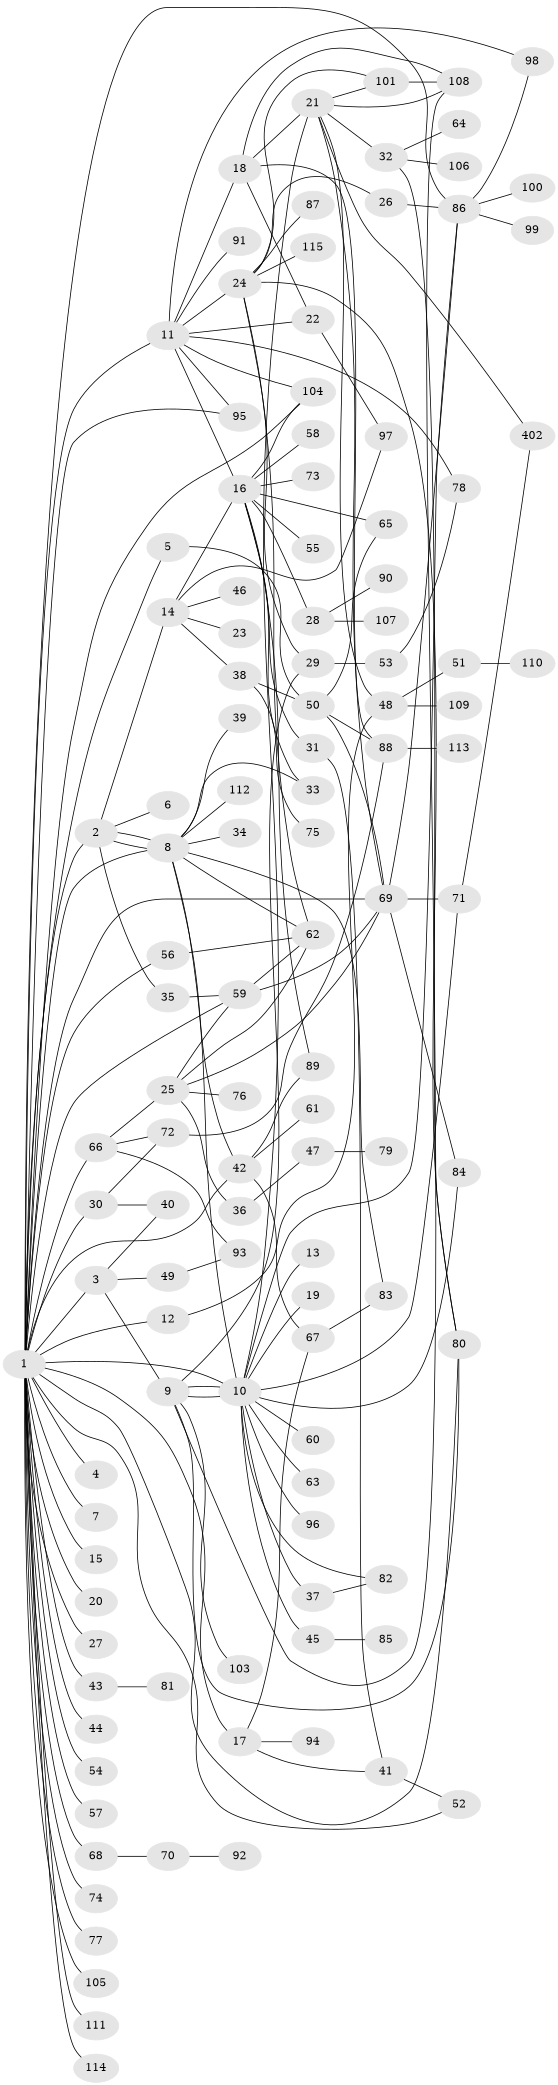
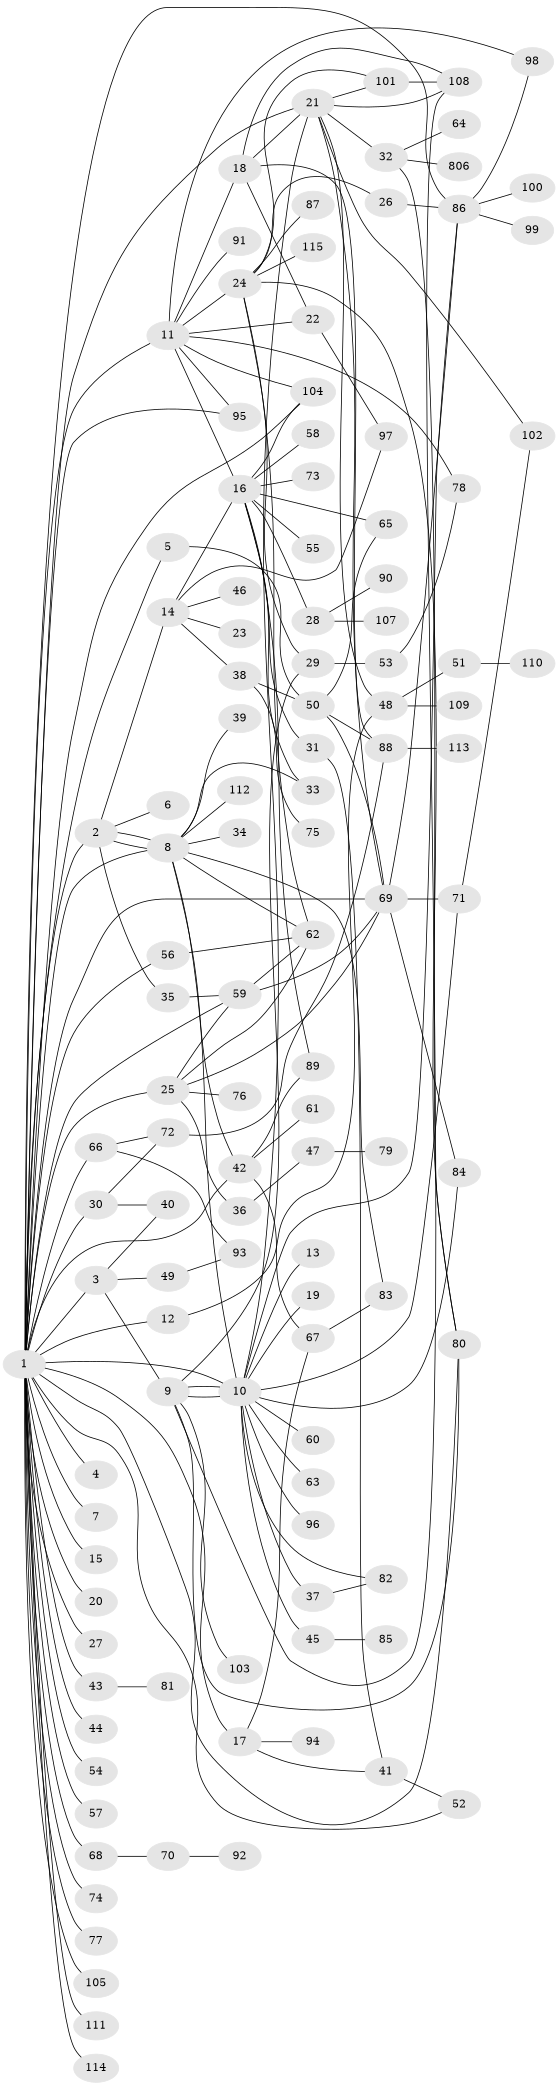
node "106": label "106" -> "806"
edge "21" -- "1": added
node "402": label "402" -> "102"
edge "25" -- "66": now "25" -- "1"
